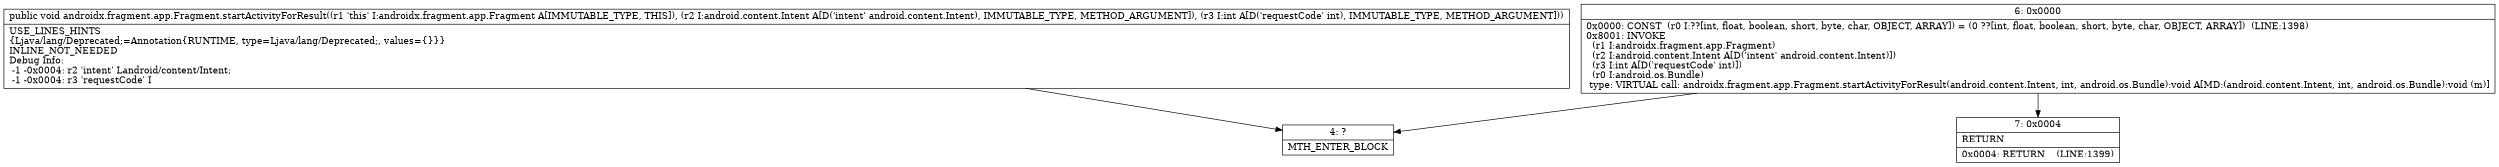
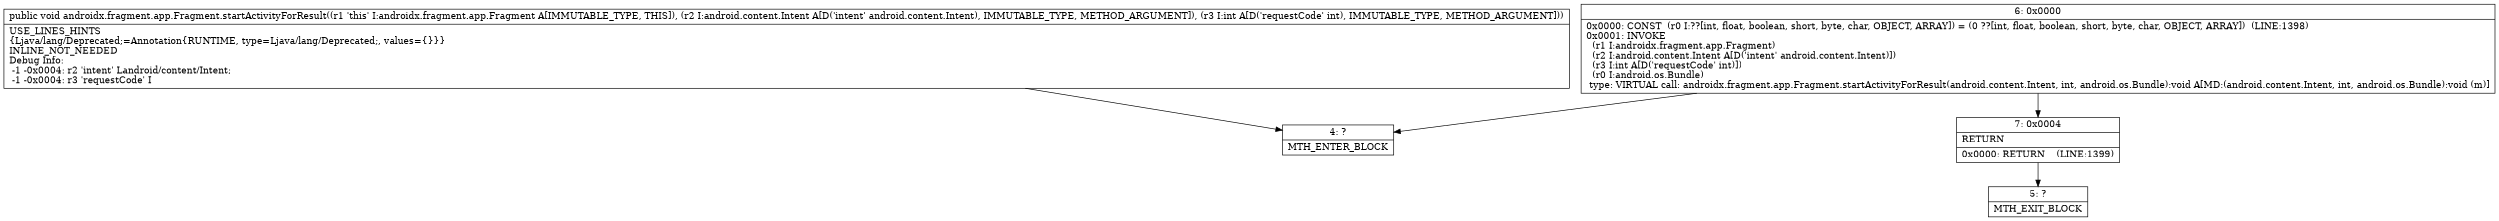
node "6: 0x0000": text "0x8001: INVOKE" -> "0x0001: INVOKE"
node "7: 0x0004": text "0x0004: RETURN    (LINE:1399)" -> "0x0000: RETURN    (LINE:1399)"
node "5: ?": added
